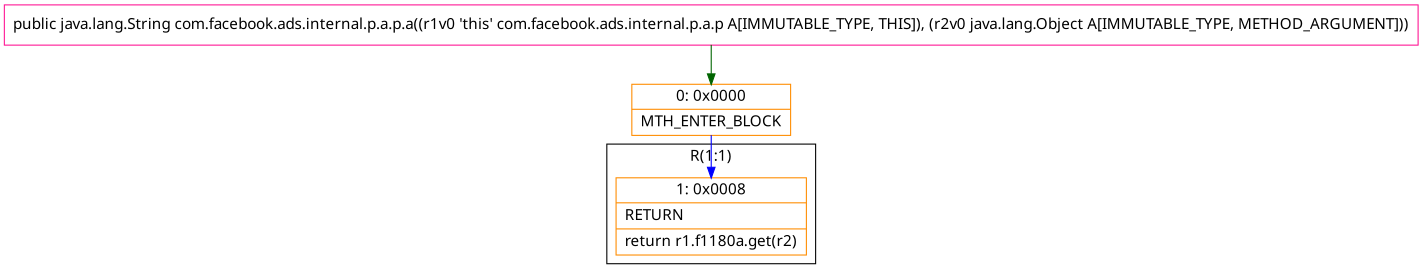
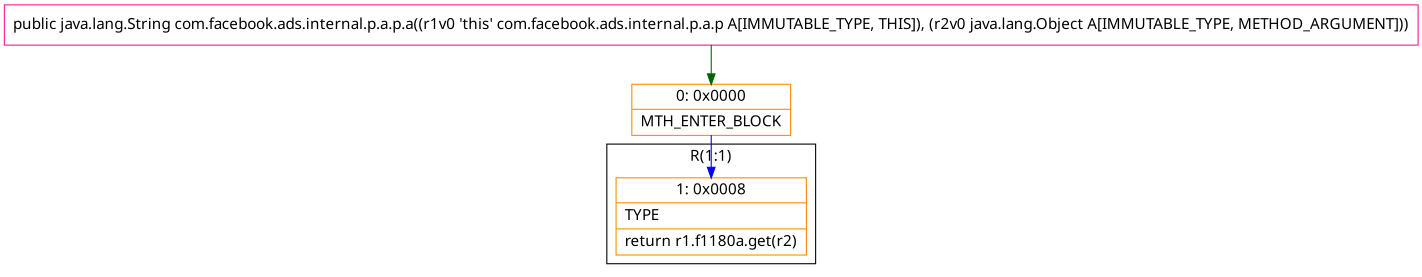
node "1: 0x0008": text "RETURN" -> "TYPE"
